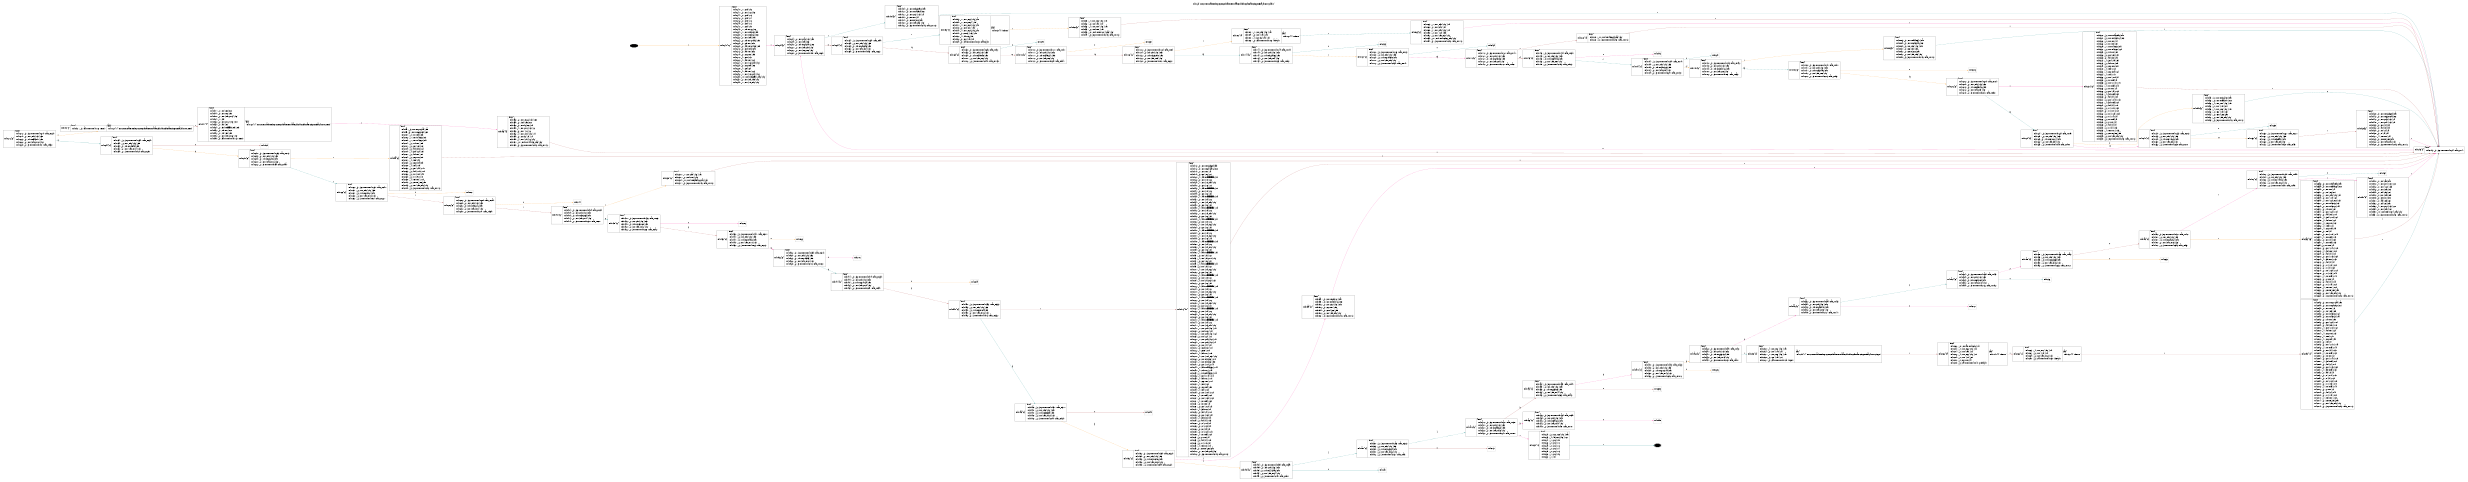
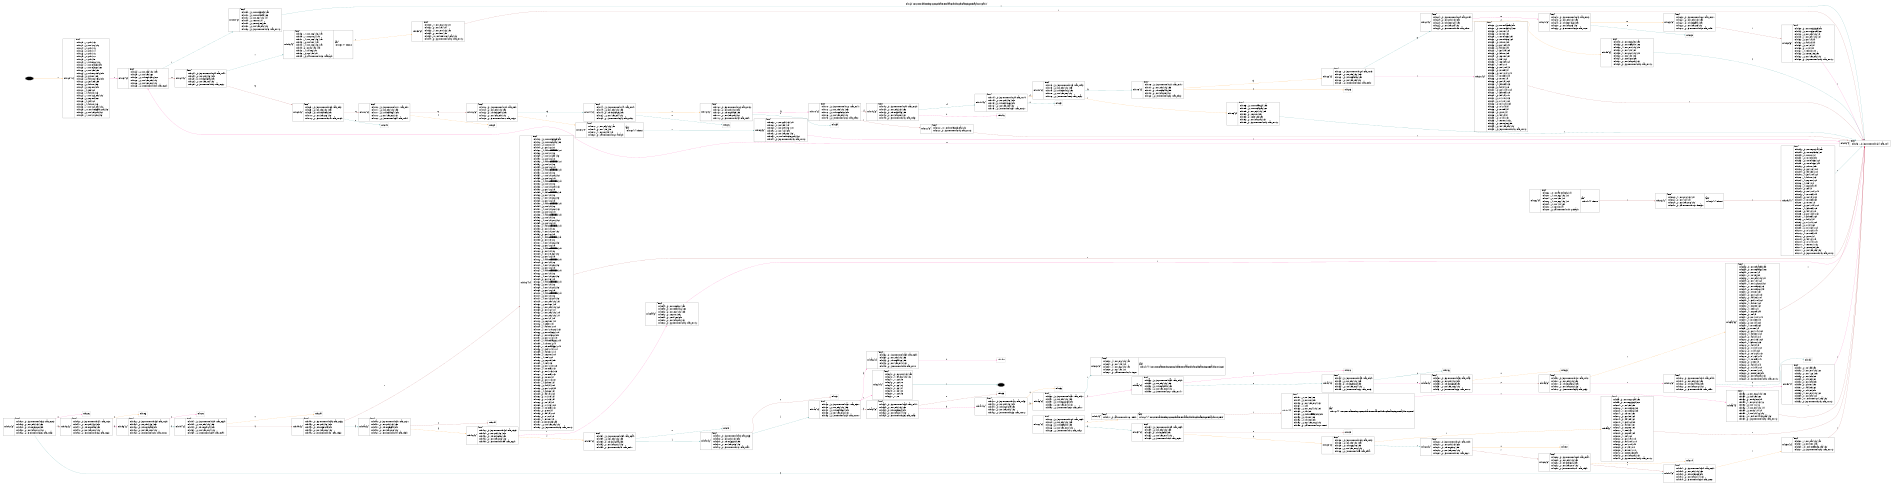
edge "0x401904 [28]" -> "0x401920 [28]": reversed
edge "0x402050 [22]" -> "0x402066 [29]": removed, label "1"
